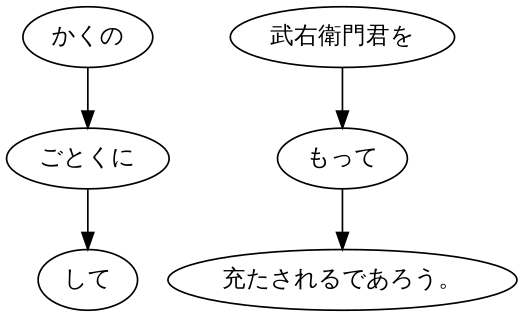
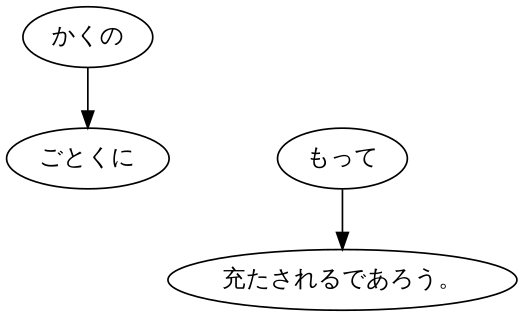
node "武右衛門君を": removed
node "して": removed
